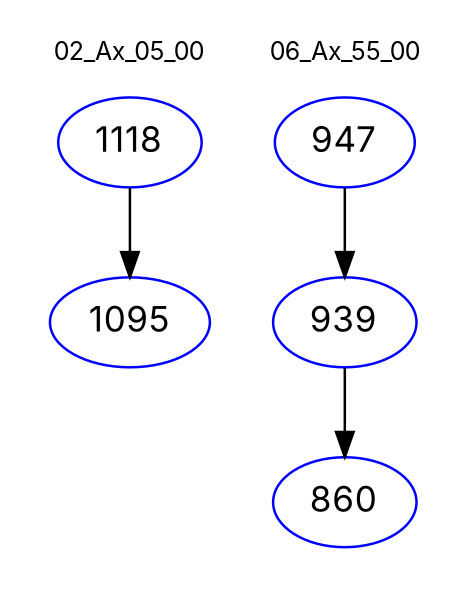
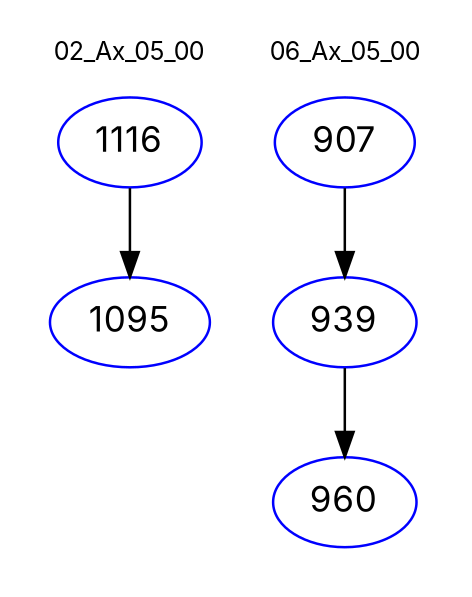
cluster "06_Ax_55_00": label "06_Ax_55_00" -> "06_Ax_05_00"
node "1118": label "1118" -> "1116"
node "947": label "947" -> "907"
node "860": label "860" -> "960"
